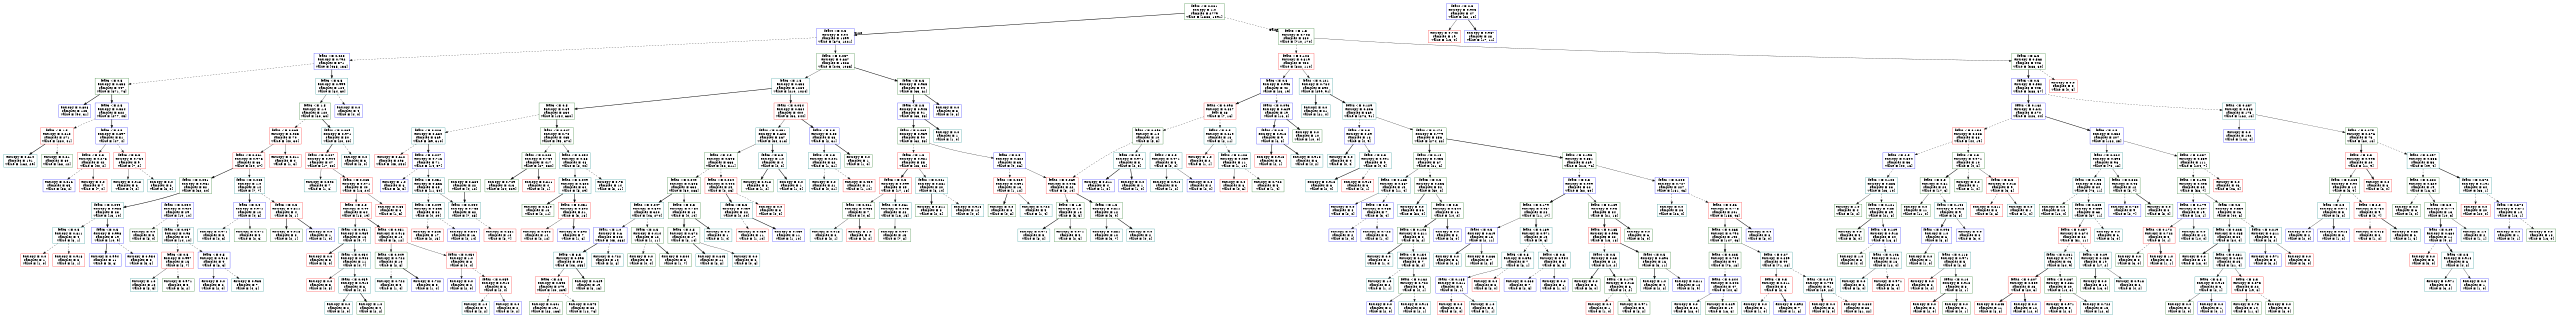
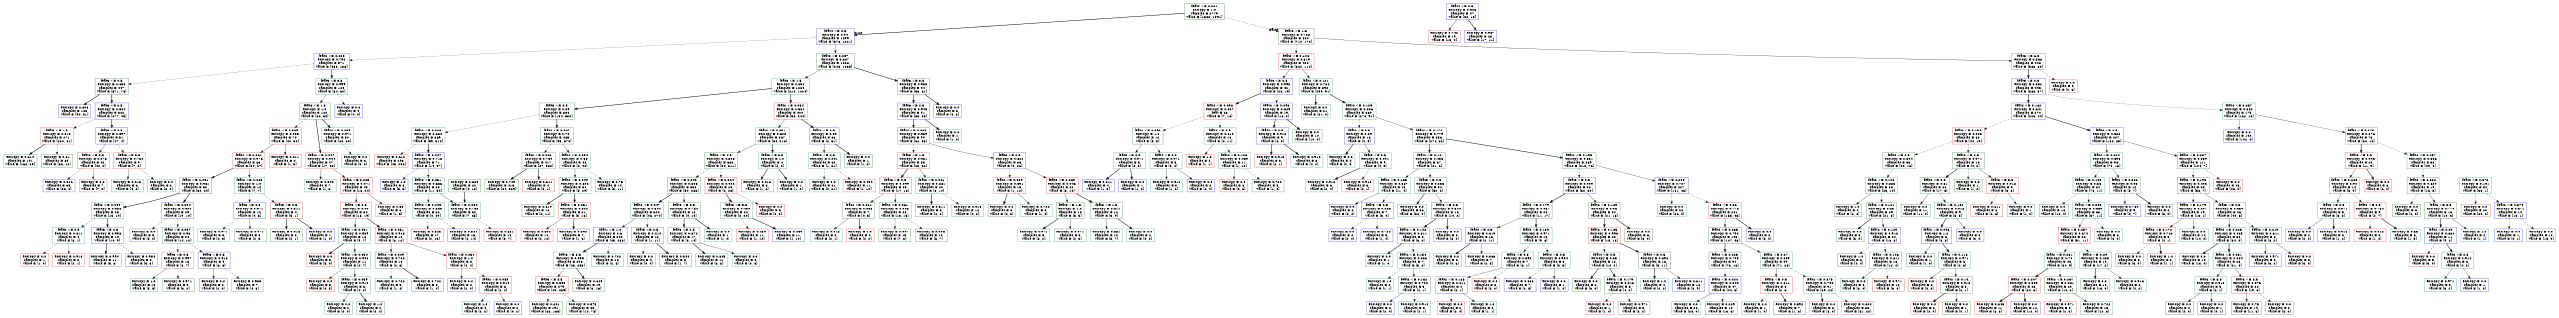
edge "feat2 <= 0.069 entropy = 0.971 samples = 50 value = [20, 30]" -> "feat2 <= 0.047 entropy = 0.944 samples = 47 value = [17, 30]": now "feat3 <= 1.5 entropy = 1.0 samples = 120 value = [60, 60]" -> "feat2 <= 0.047 entropy = 0.944 samples = 47 value = [17, 30]"
edge "feat2 <= 0.093 entropy = 1.0 samples = 10 value = [5, 5]" -> "feat2 <= 0.069 entropy = 0.946 samples = 22 value = [8, 14]": now "feat2 <= 0.093 entropy = 1.0 samples = 10 value = [5, 5]" -> "feat4 <= 0.5 entropy = 0.971 samples = 5 value = [3, 2]"
node "feat3 <= 2.5 entropy = 0.804 samples = 53 value = [40, 13]": color blue -> darkgreen
edge "feat2 <= 0.297 entropy = 0.386 samples = 53 value = [49, 4]" -> "feat2 <= 0.372 entropy = 0.191 samples = 34 value = [33, 1]": removed
edge "feat2 <= 0.051 entropy = 0.961 samples = 52 value = [32, 20]" -> "feat2 <= 0.054 entropy = 0.929 samples = 29 value = [19, 10]": added
edge "feat2 <= 0.065 entropy = 1.0 samples = 14 value = [7, 7]" -> "feat3 <= 0.5 entropy = 0.971 samples = 10 value = [4, 6]": style bold -> dashed
node "entropy = 0.996 samples = 13 value = [6, 7]": added
edge "feat2 <= 0.098 entropy = 1.0 samples = 6 value = [3, 3]" -> "feat2 <= 0.118 entropy = 0.971 samples = 5 value = [2, 3]": added
node "entropy = 0.994 samples = 11 value = [5, 6]": color blue -> darkgreen
